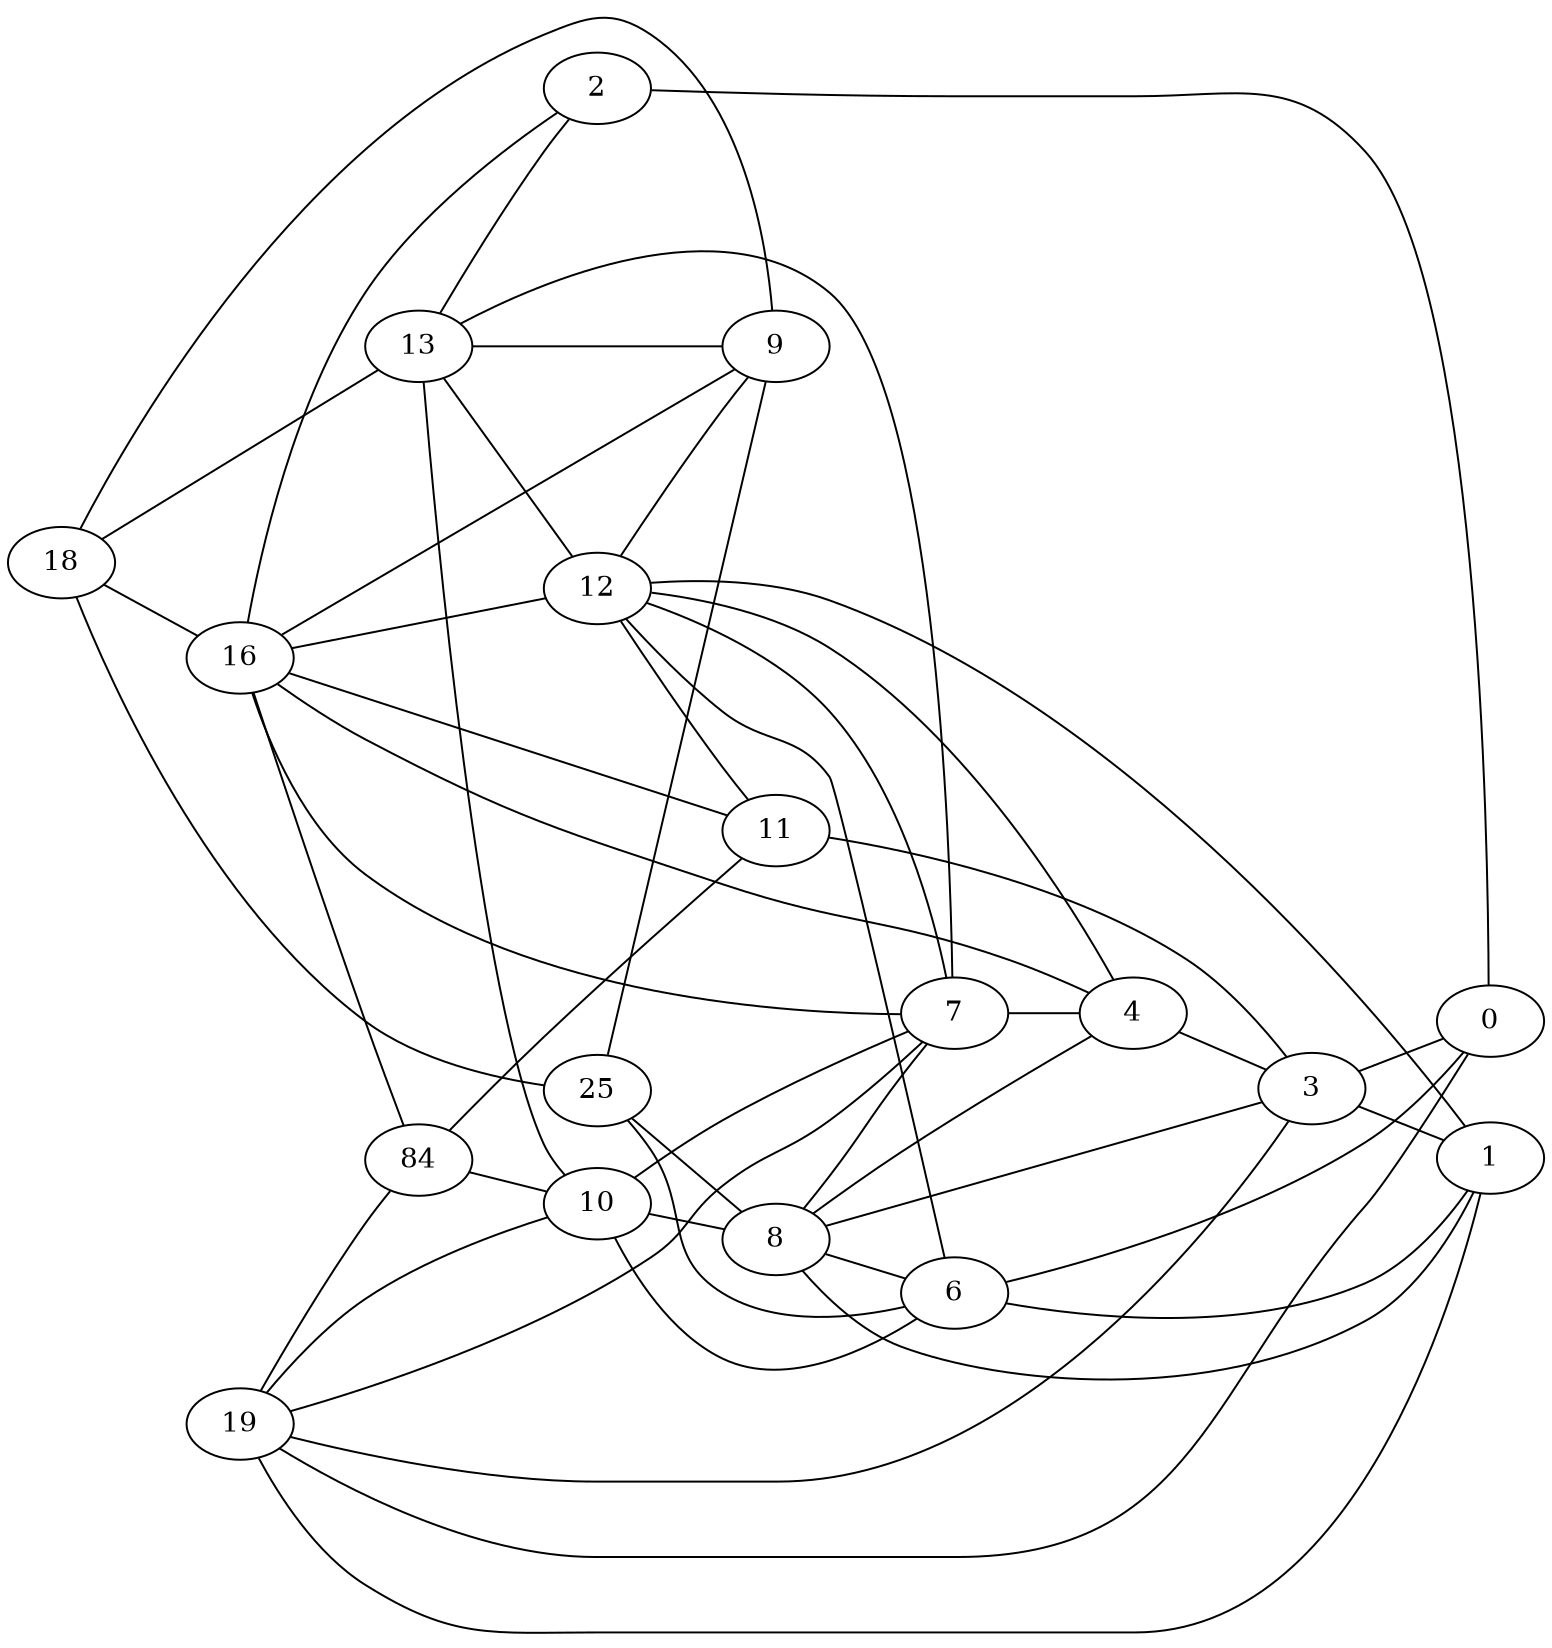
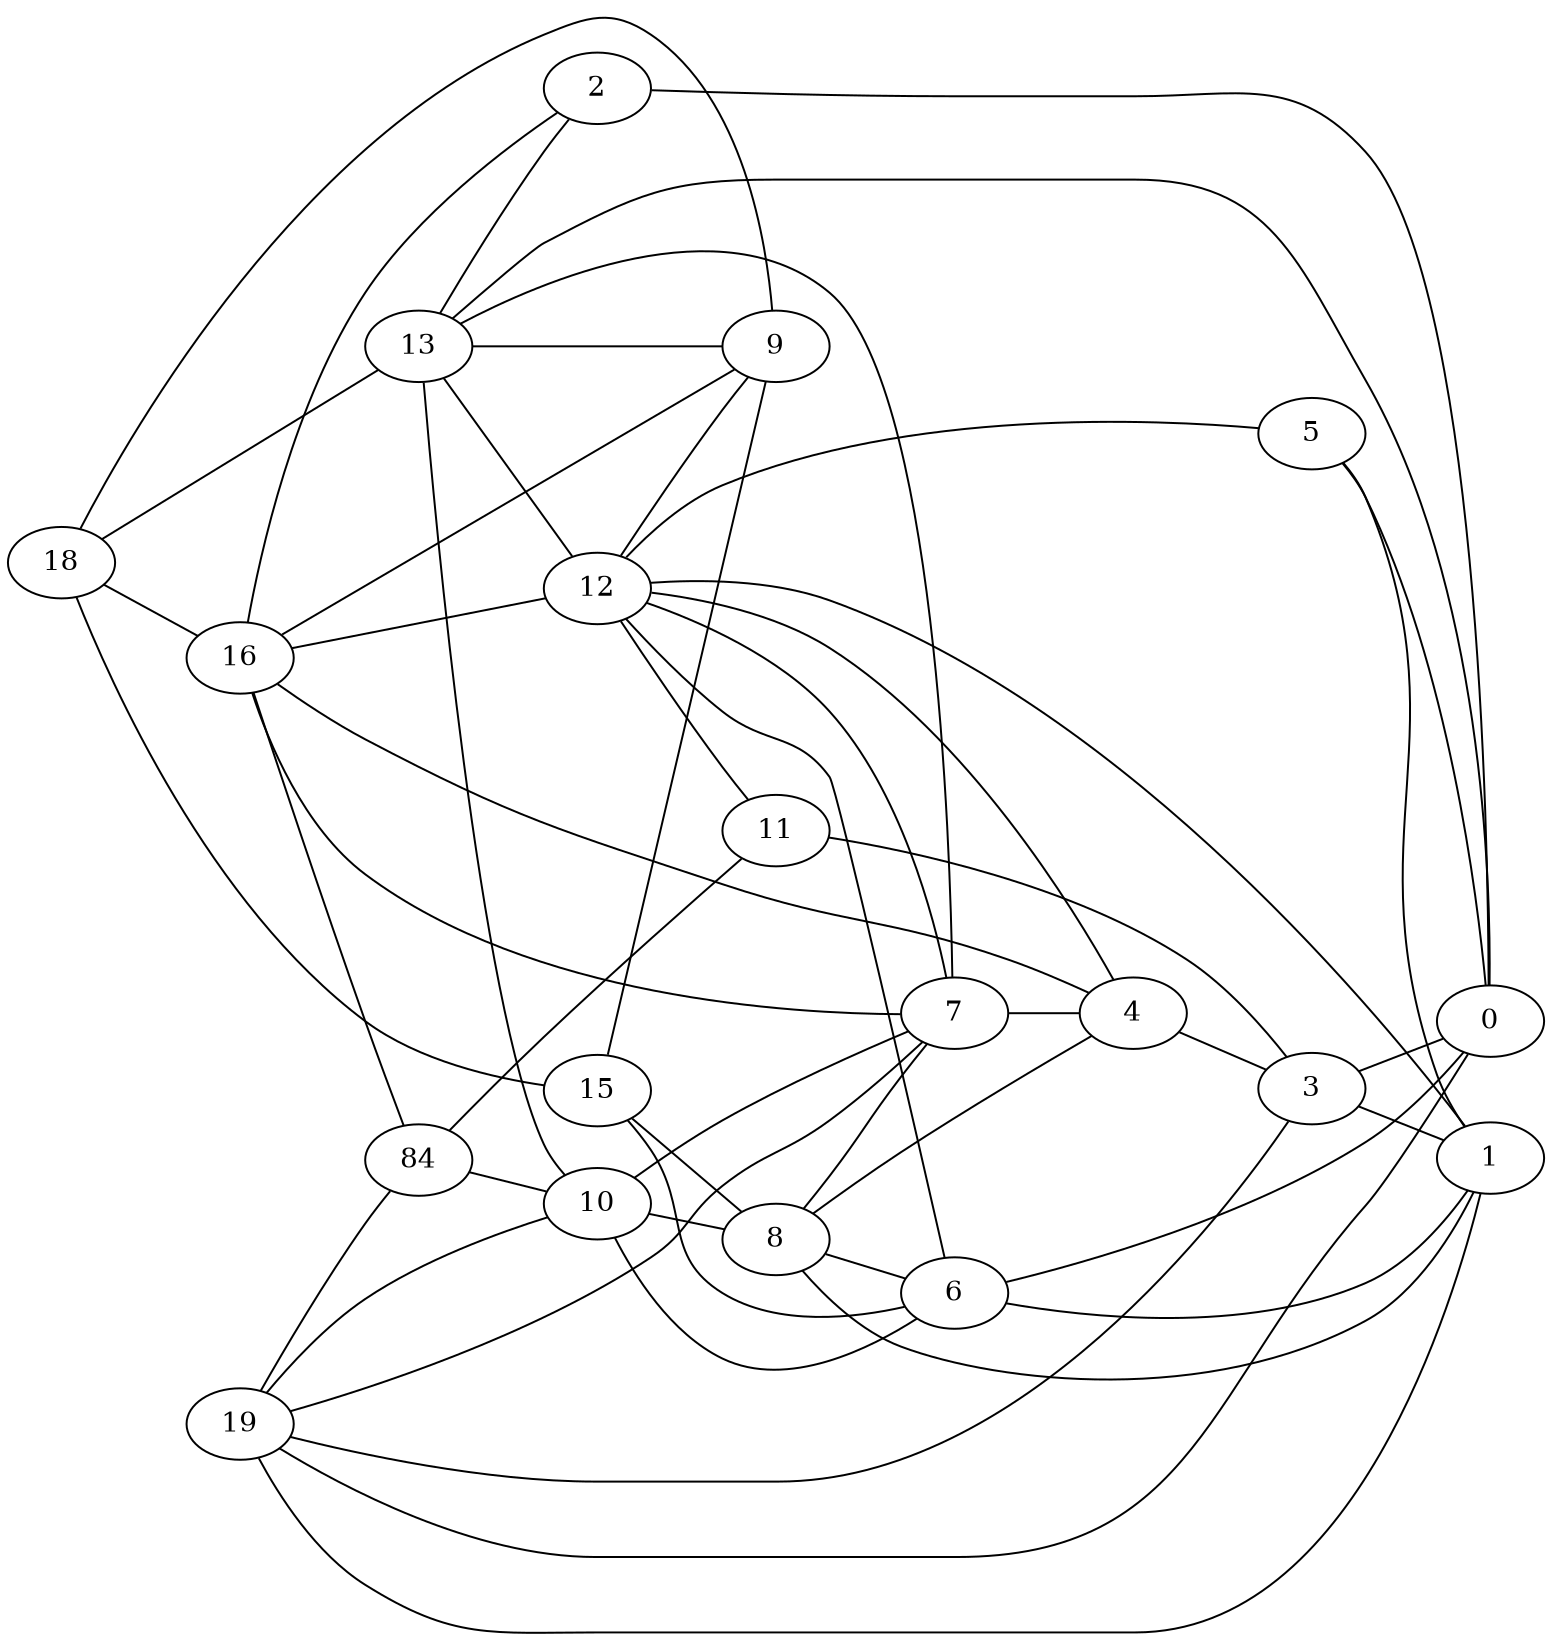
edge "13" -- "0": added
node "5": added
edge "16" -- "11": removed
node "25": label "25" -> "15"
edge "3" -- "8": removed
